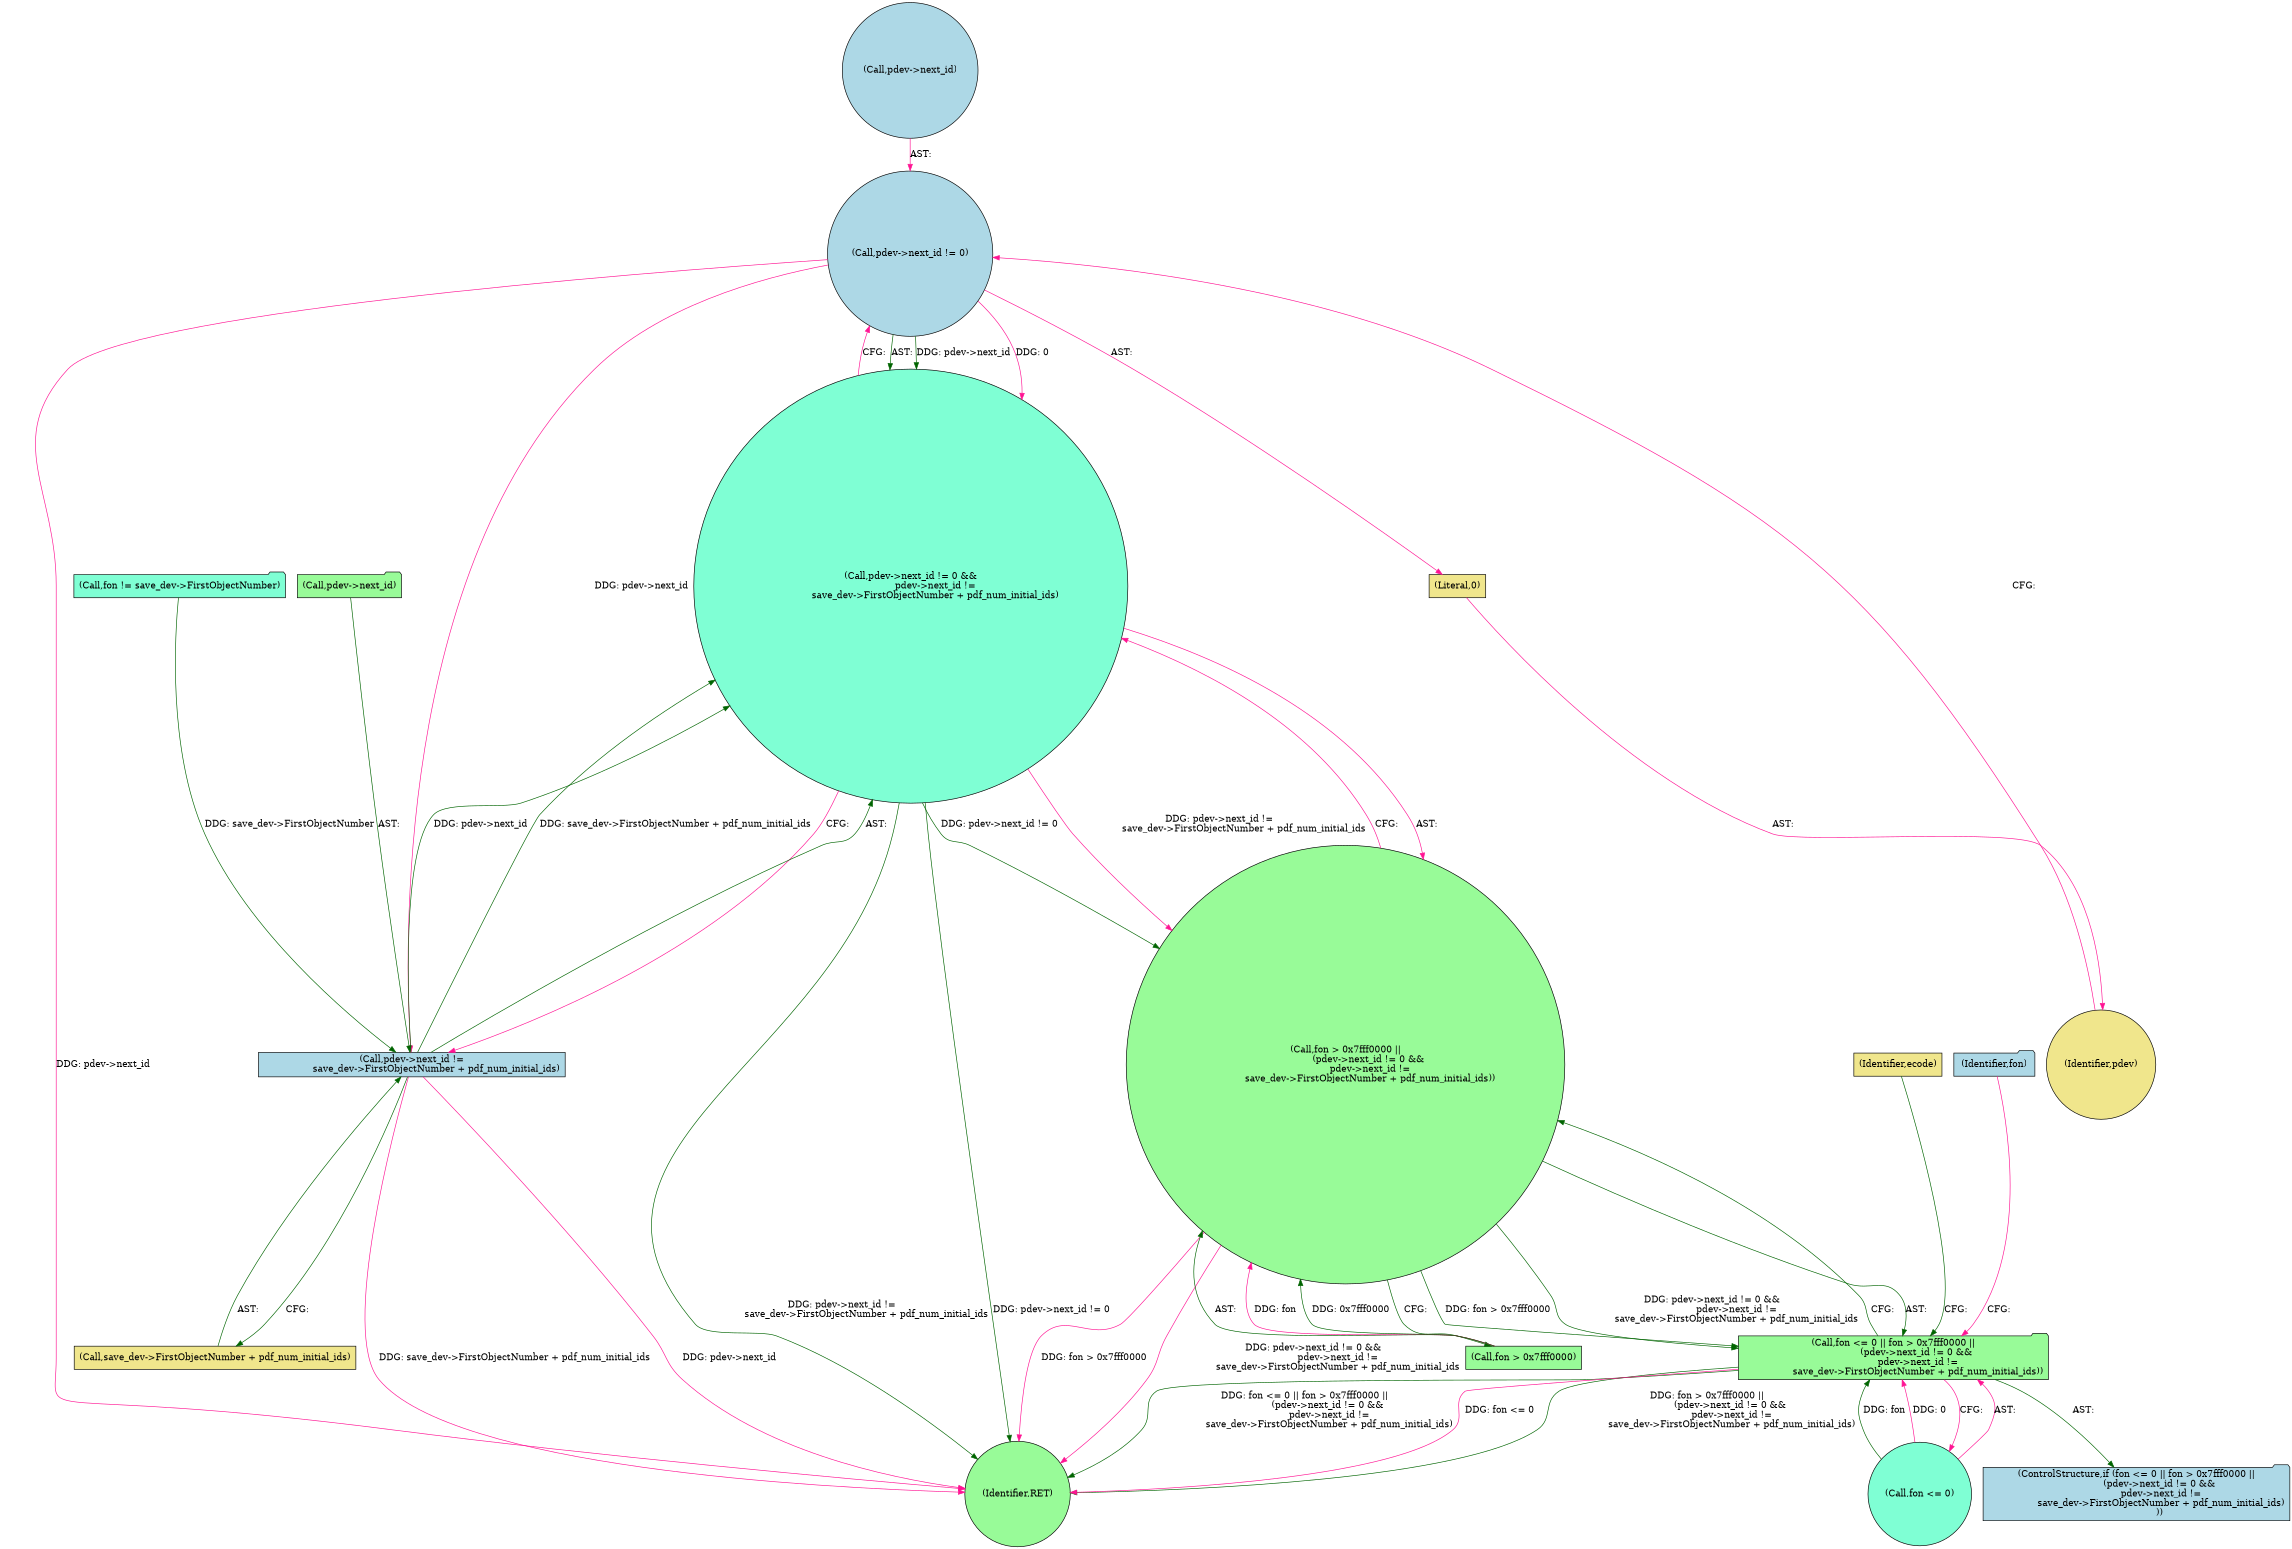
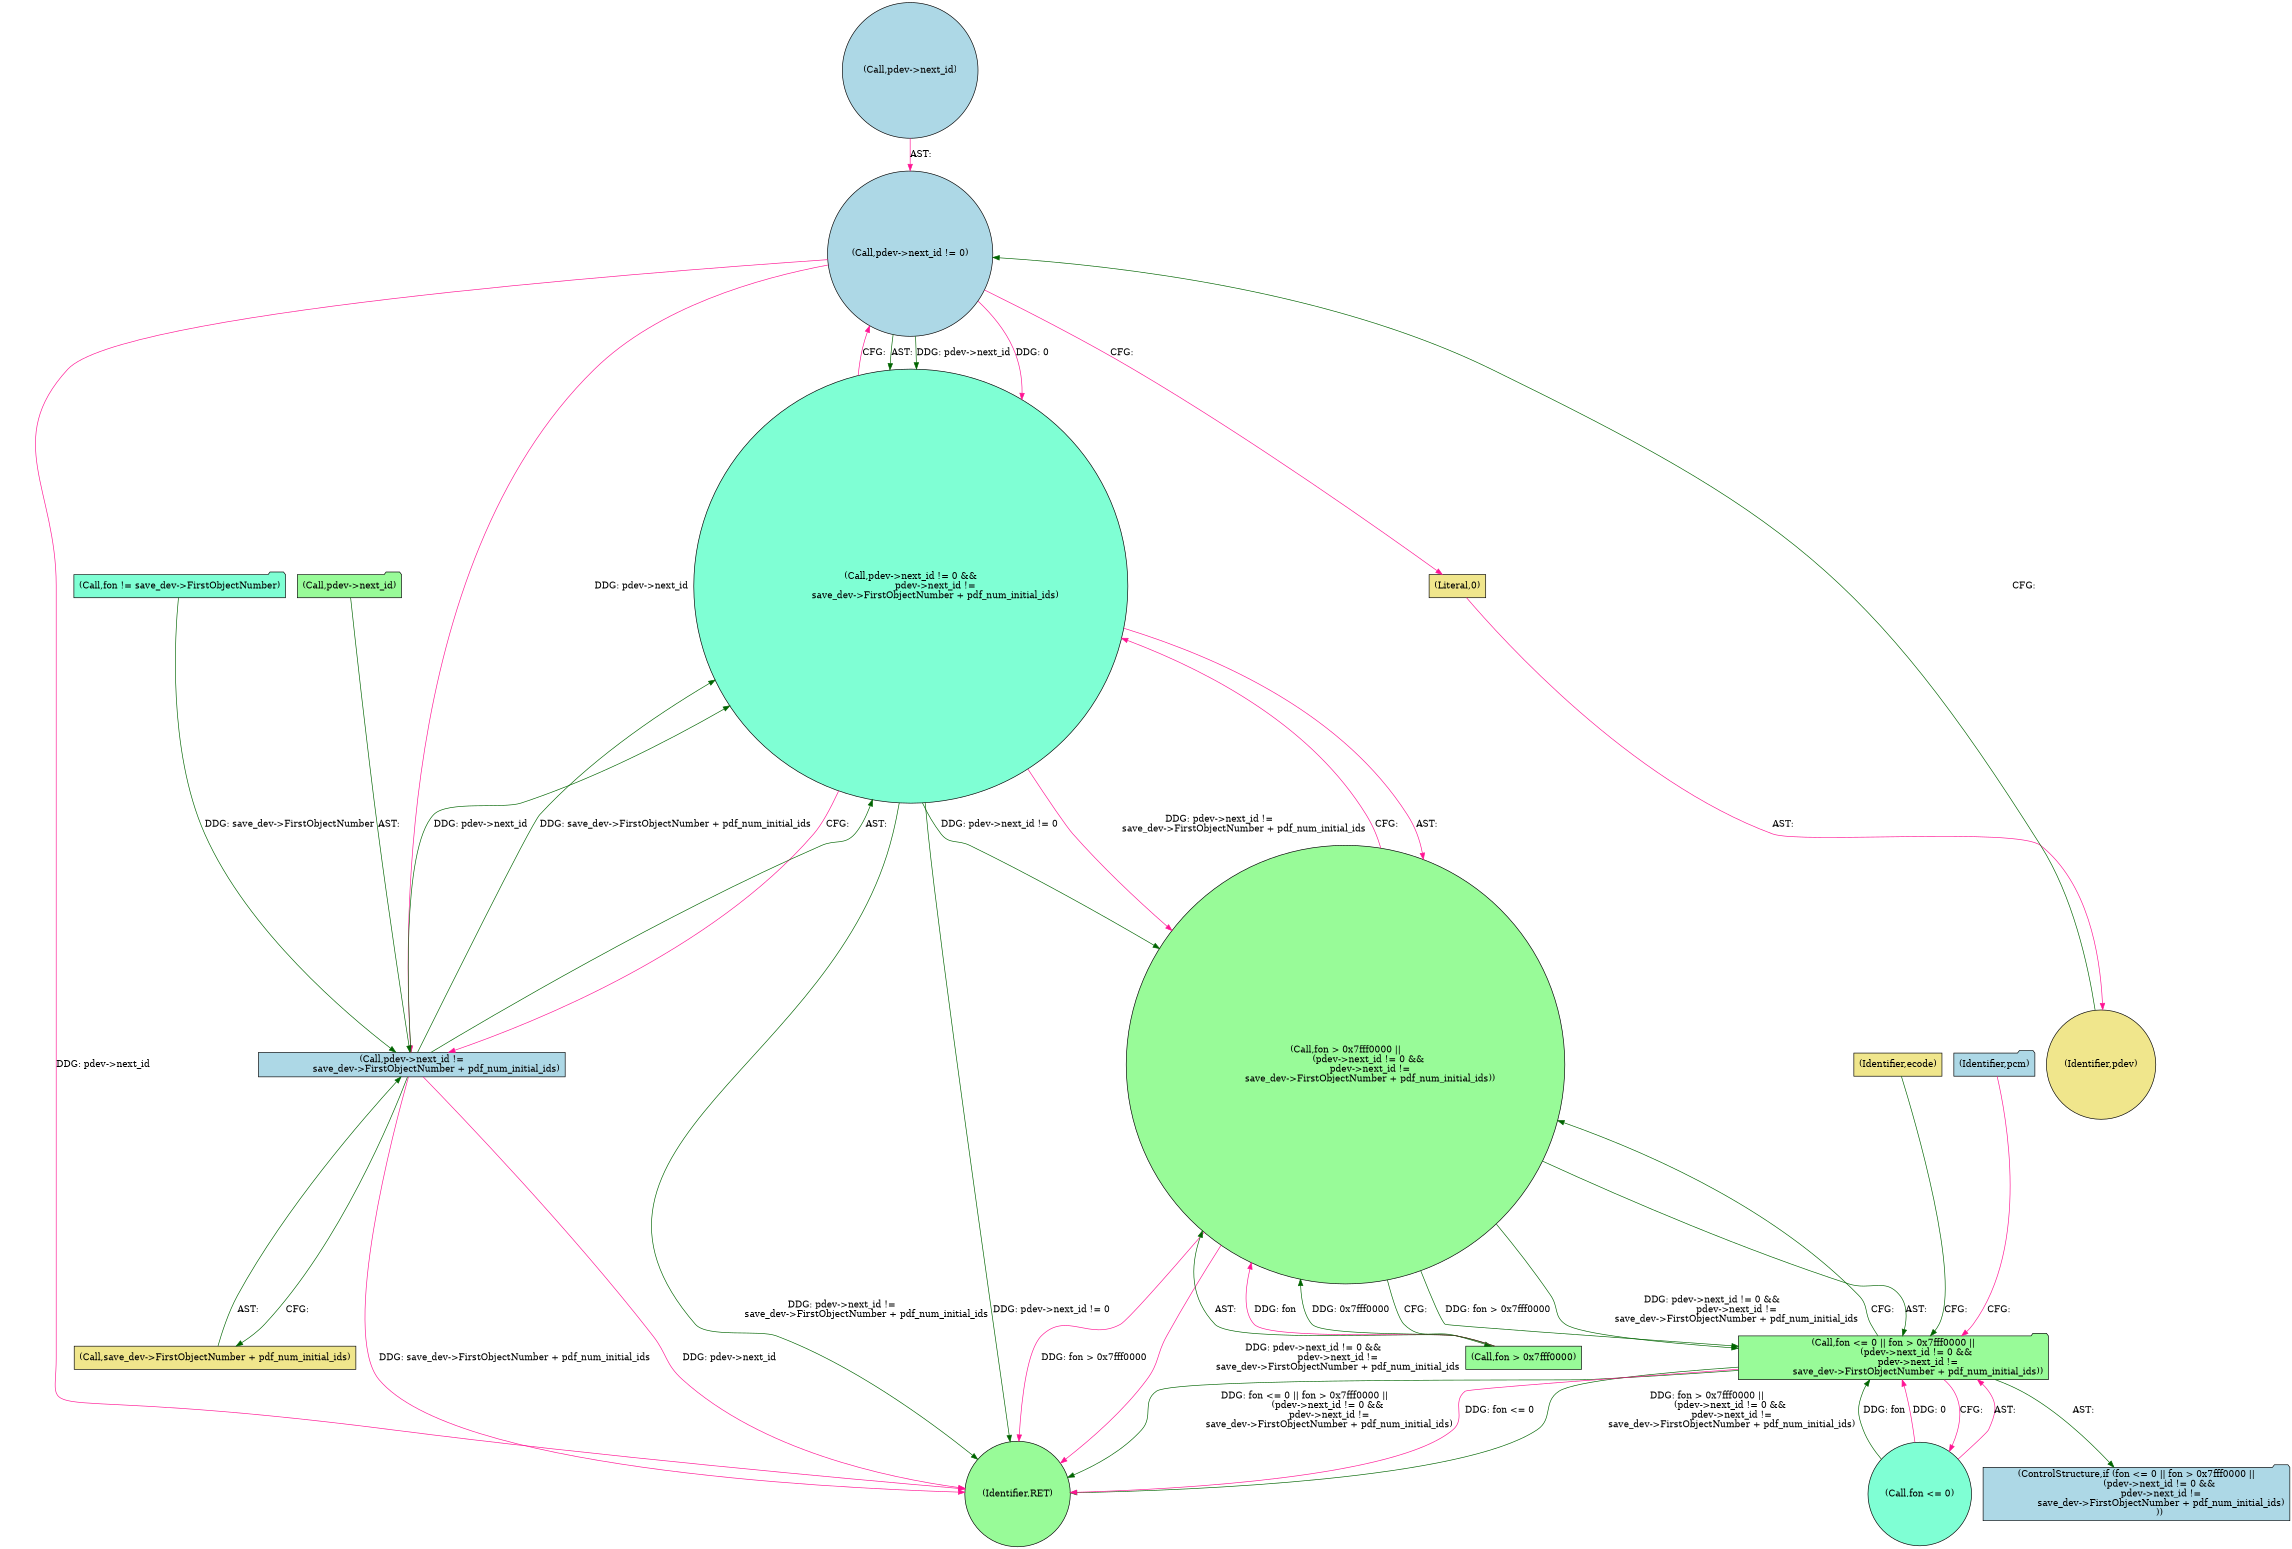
edge "(Call,pdev->next_id != 0)" -> "(Literal,0)": label "AST: " -> "CFG: "
edge "(Identifier,pdev)" -> "(Call,pdev->next_id != 0)": color deeppink -> darkgreen
node "(Identifier,fon)": label "(Identifier,fon)" -> "(Identifier,pcm)"
